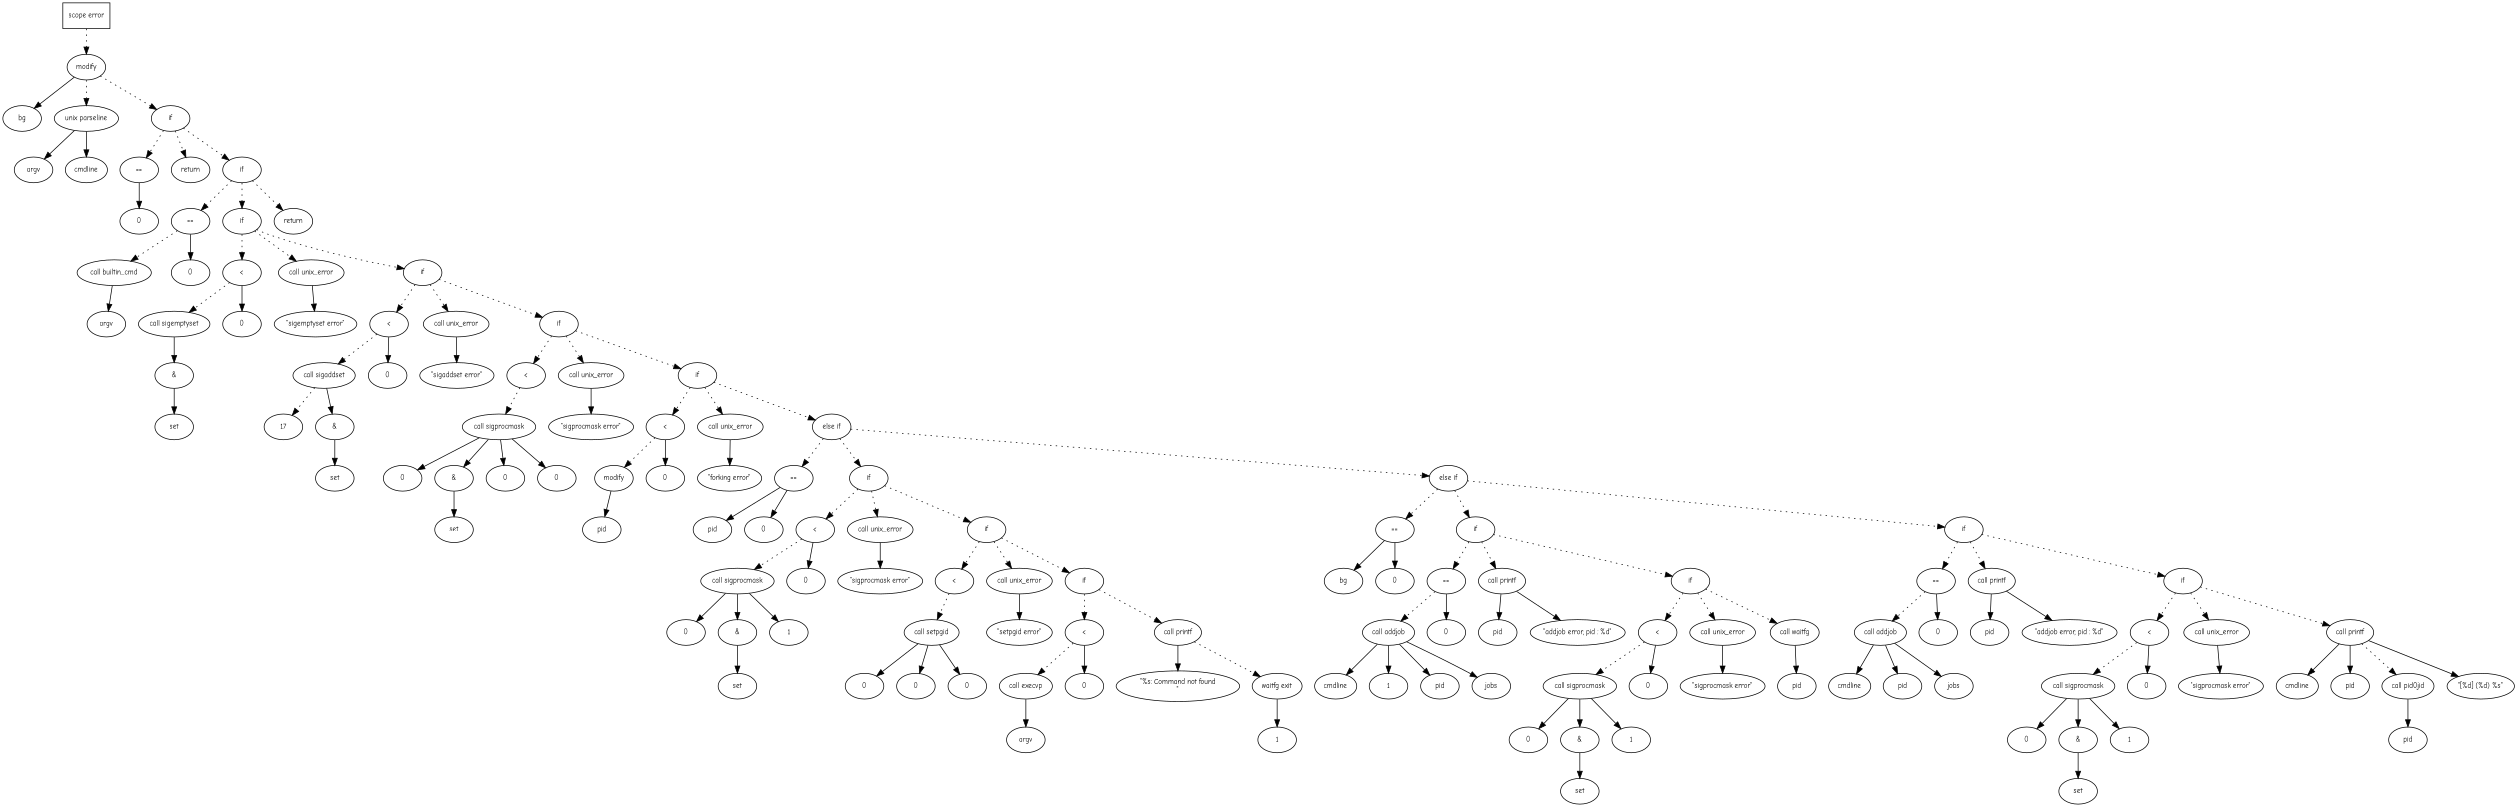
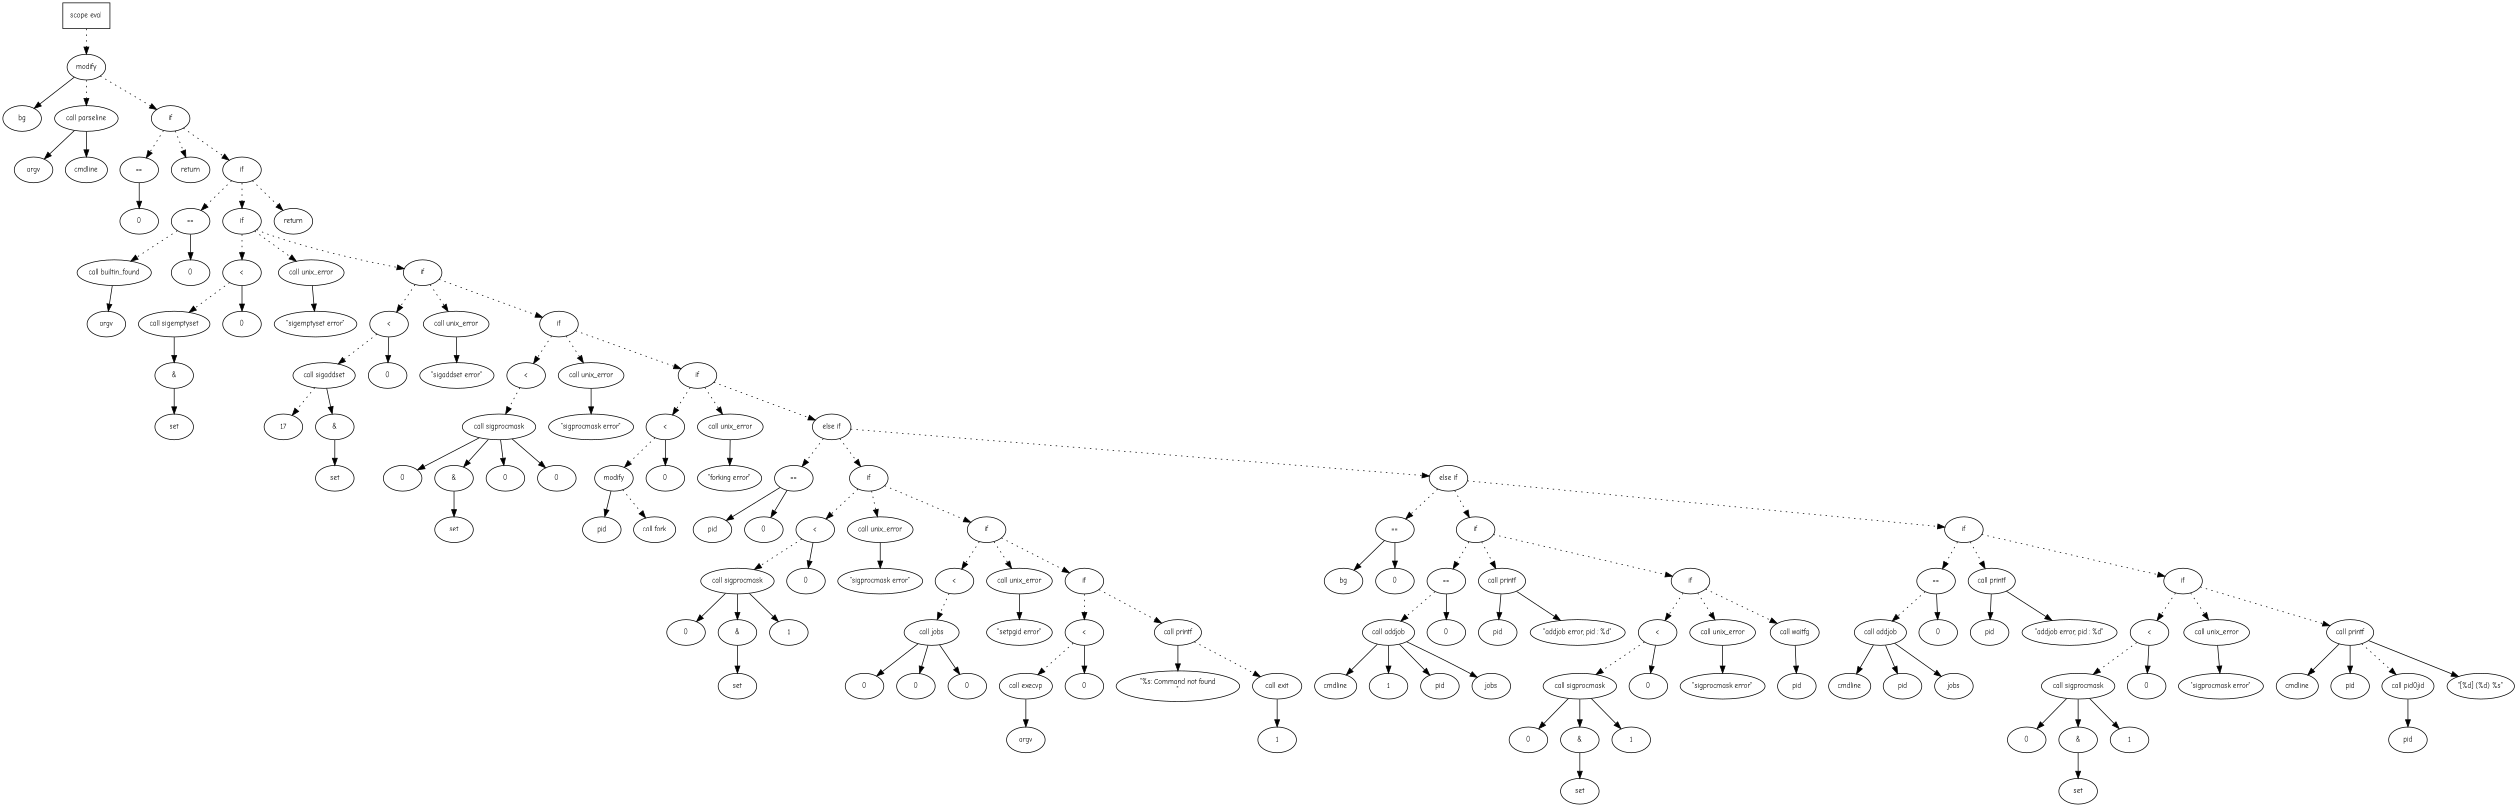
node "scope error": label "scope error" -> "scope eval"
node "unix parseline": label "unix parseline" -> "call parseline"
node "call builtin_cmd": label "call builtin_cmd" -> "call builtin_found"
node "call fork": added
node "call setpgid": label "call setpgid" -> "call jobs"
node "waitfg exit": label "waitfg exit" -> "call exit"
